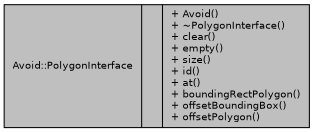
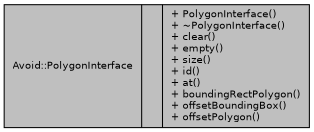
node "Avoid::PolygonInterface": text "+ Avoid()" -> "+ PolygonInterface()"
